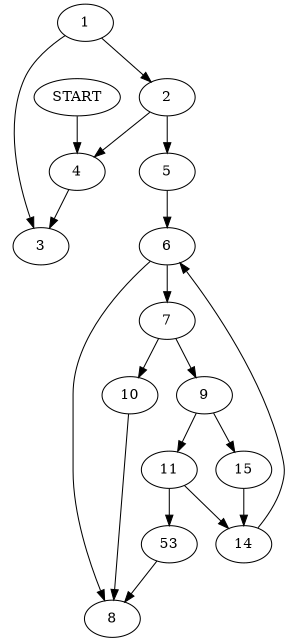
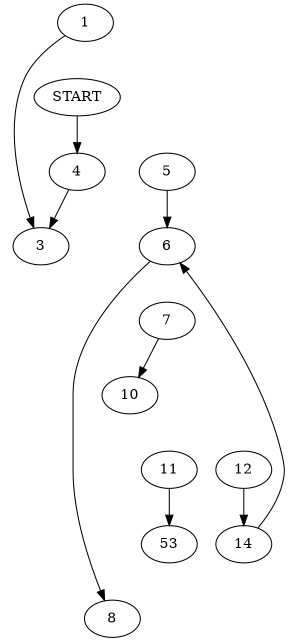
node "2": removed
edge "6" -> "7": removed
node "9": removed
node "15": label "15" -> "12"
edge "10" -> "8": removed
edge "11" -> "14": removed
edge "53" -> "8": removed
